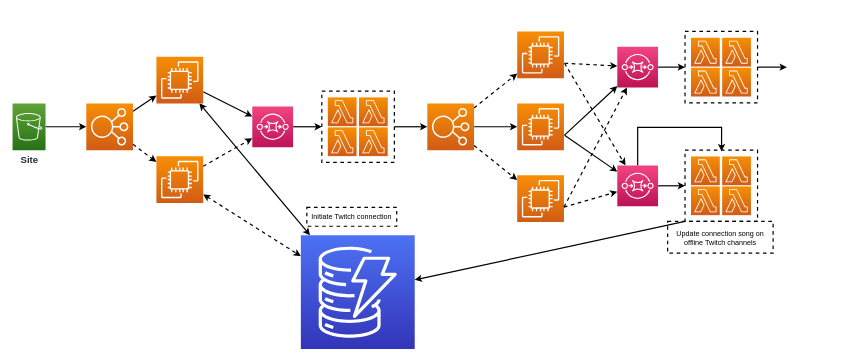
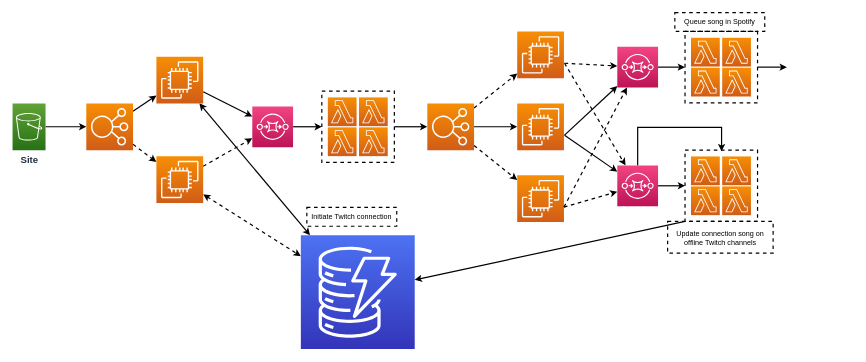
node "Queue song in Spotify": added
